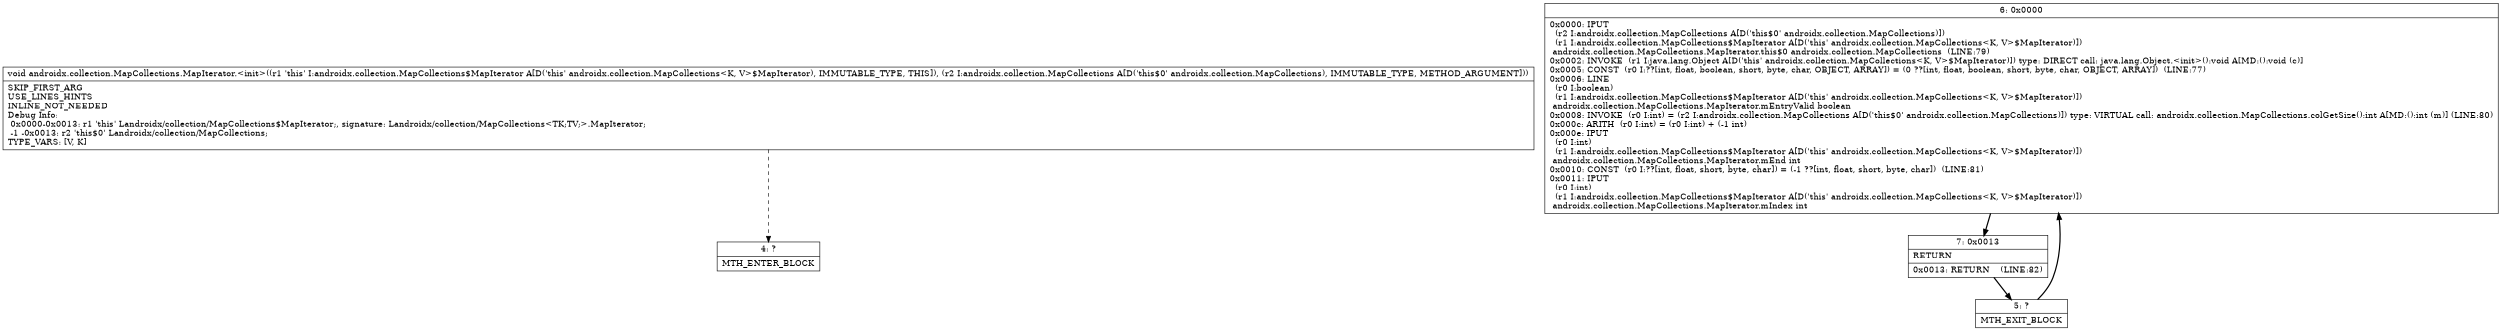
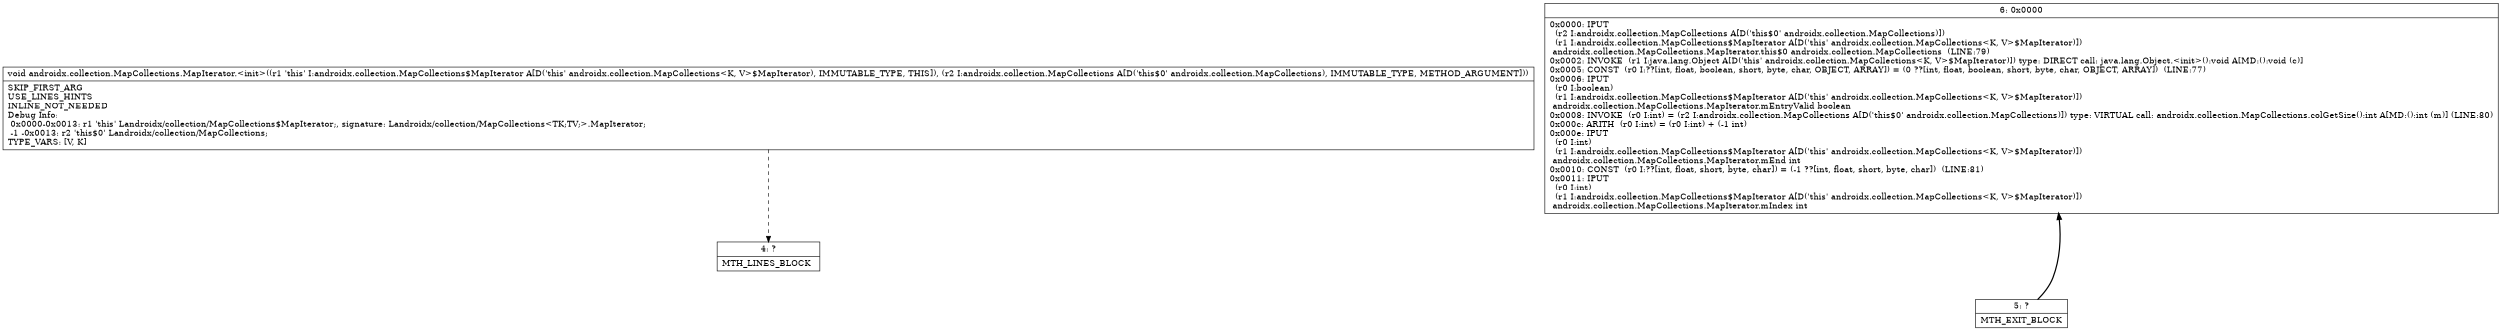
node "6: 0x0000": text "0x0006: LINE" -> "0x0006: IPUT"
node "7: 0x0013": removed
node "4: ?": text "MTH_ENTER_BLOCK" -> "MTH_LINES_BLOCK"
